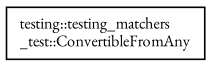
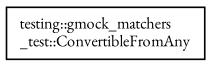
node "testing::testing_matchers _test::ConvertibleFromAny": label "testing::testing_matchers _test::ConvertibleFromAny" -> "testing::gmock_matchers _test::ConvertibleFromAny"
